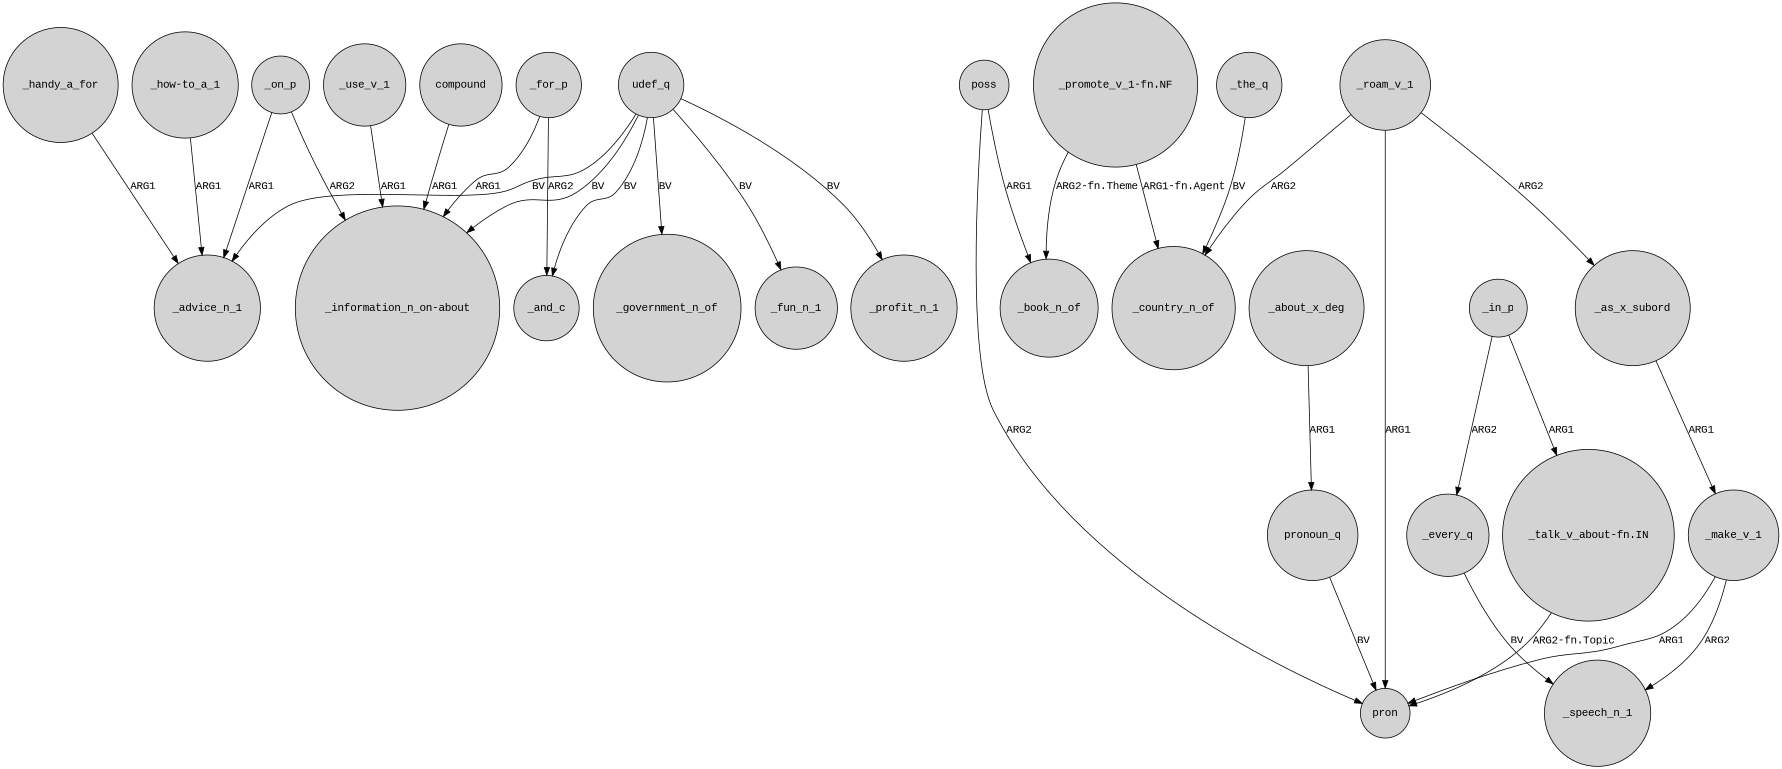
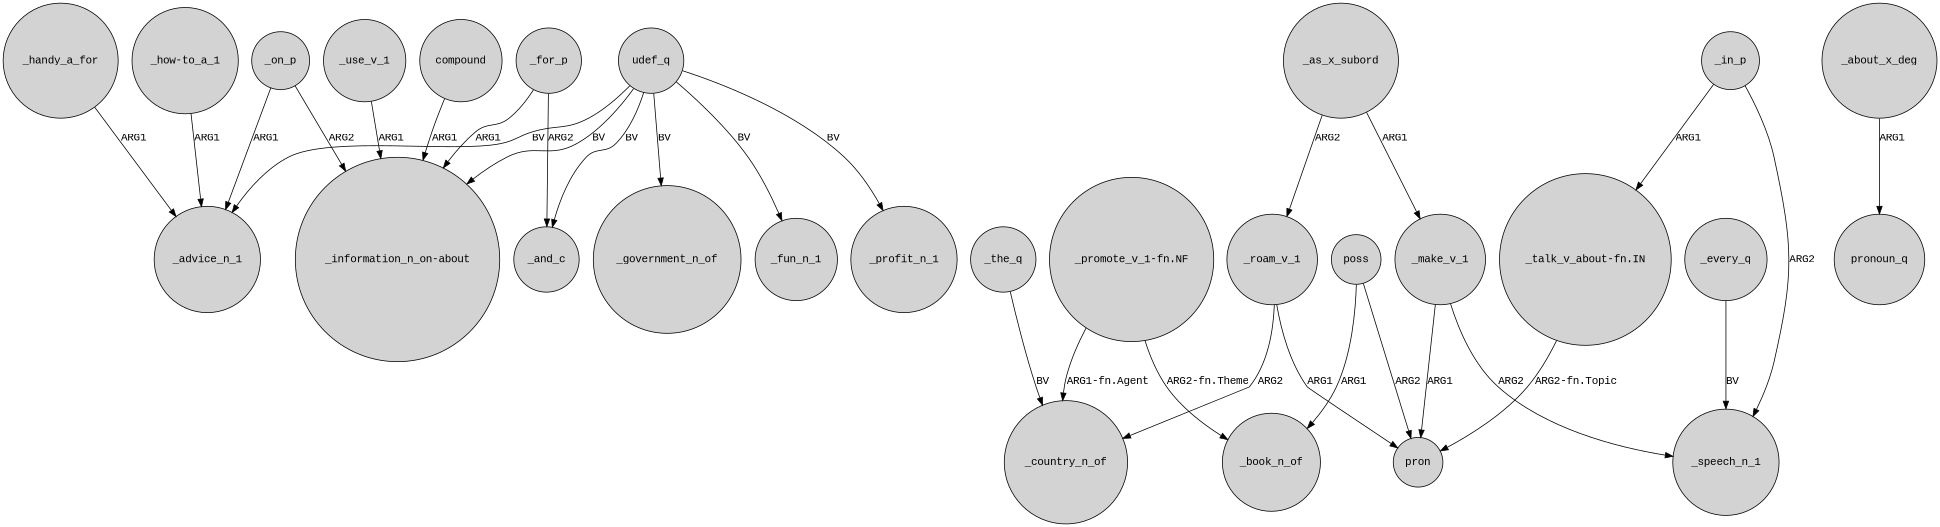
edge "_roam_v_1" -> "_as_x_subord": reversed
edge "_in_p" -> "_every_q": now "_in_p" -> "_speech_n_1"
edge "pronoun_q" -> "pron": removed, label "BV"
